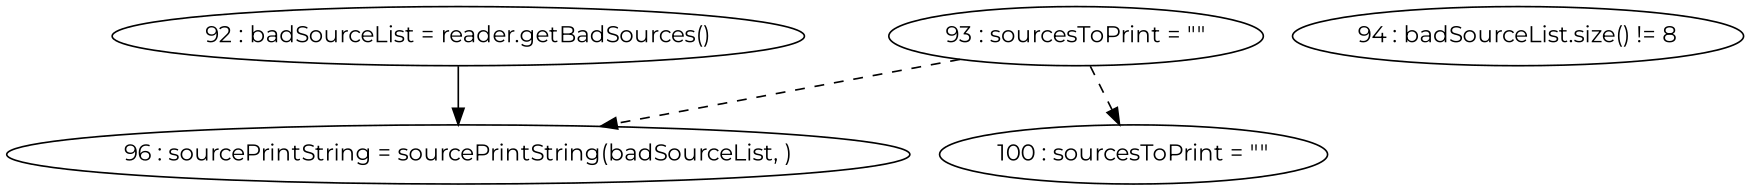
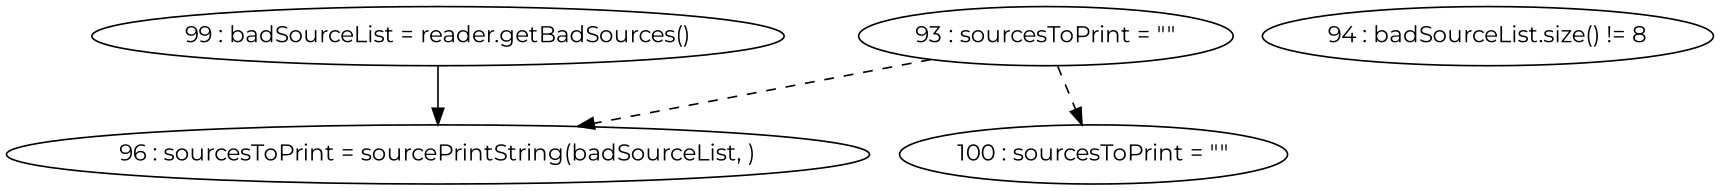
node "92 : badSourceList = reader.getBadSources()": label "92 : badSourceList = reader.getBadSources()" -> "99 : badSourceList = reader.getBadSources()"
node "96 : sourcePrintString = sourcePrintString(badSourceList, )": label "96 : sourcePrintString = sourcePrintString(badSourceList, )" -> "96 : sourcesToPrint = sourcePrintString(badSourceList, )"
